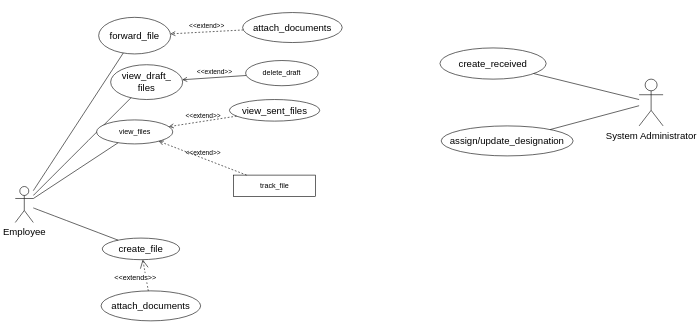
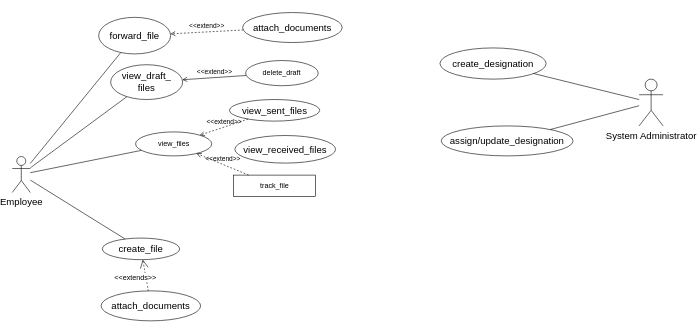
node "create_received": label "create_received" -> "create_designation"
node "view_files": moved (135, 132) -> (174, 144)
node "view_received_files": added
node "Employee": moved (24, 204) -> (21, 174)
